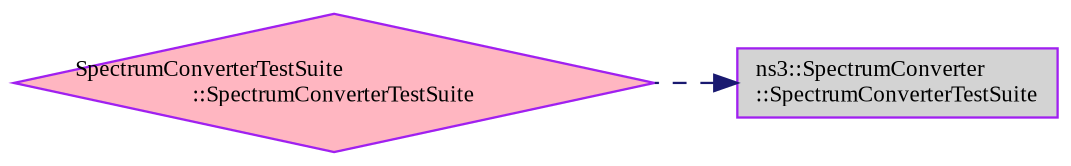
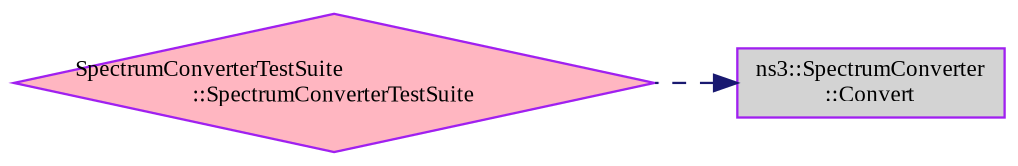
node "ns3::SpectrumConverter ::SpectrumConverterTestSuite": label "ns3::SpectrumConverter ::SpectrumConverterTestSuite" -> "ns3::SpectrumConverter ::Convert"
